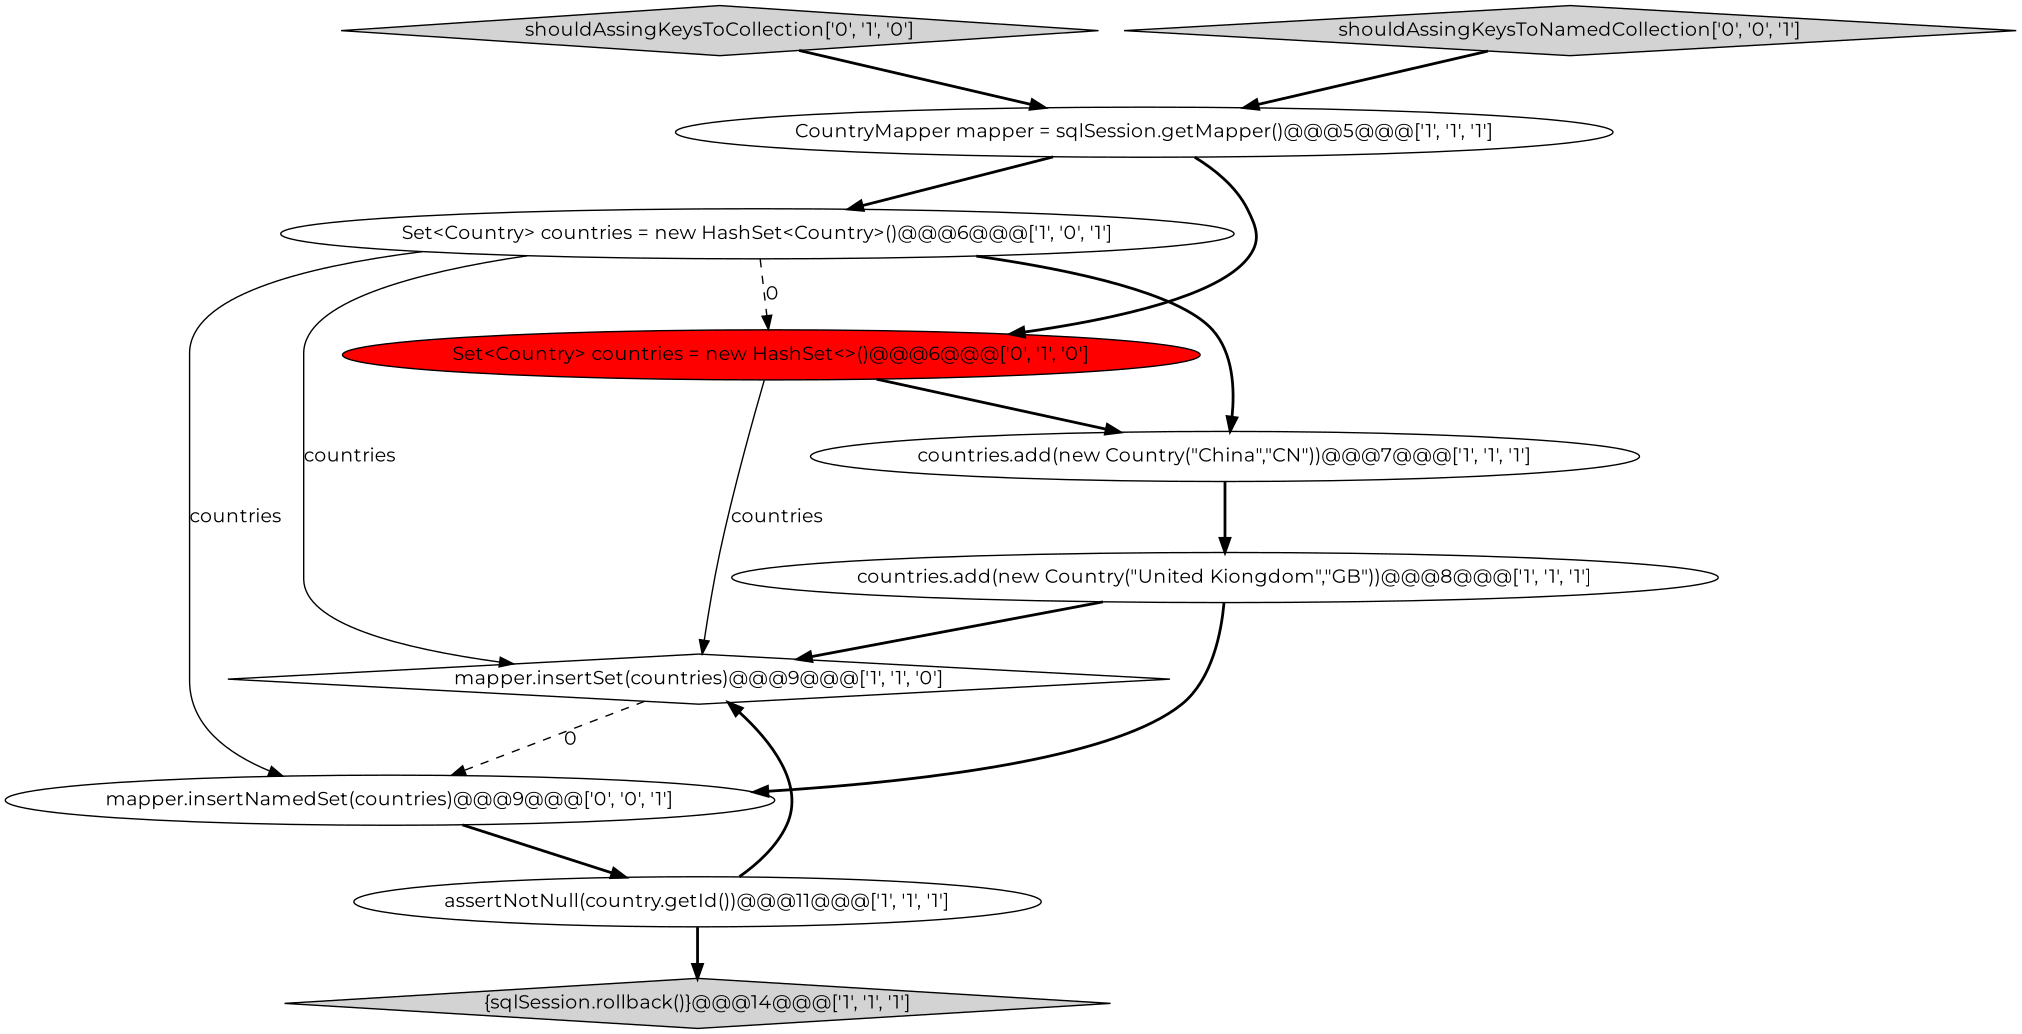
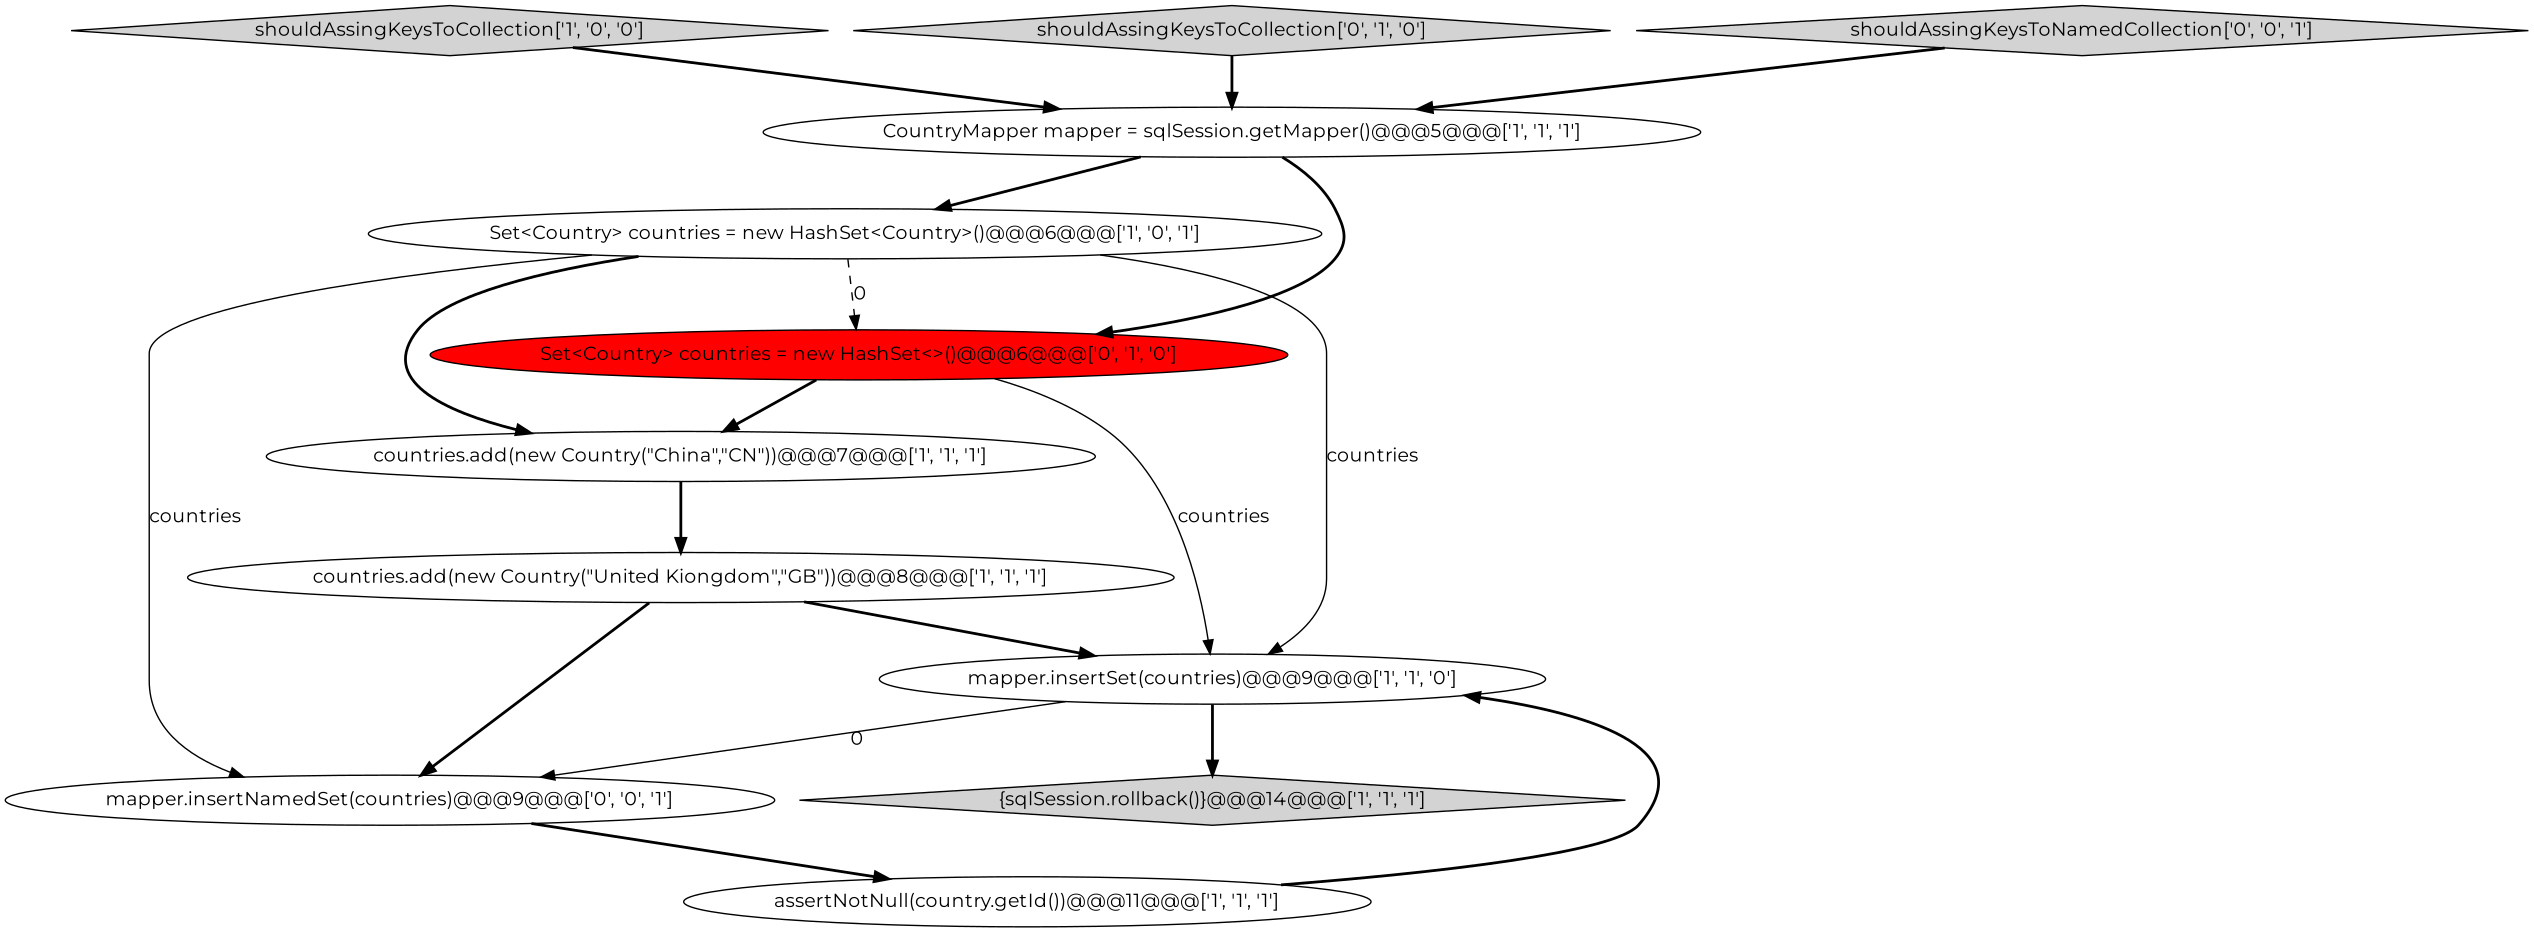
node "shouldAssingKeysToCollection['1', '0', '0']": added
node "mapper.insertSet(countries)@@@9@@@['1', '1', '0']": shape diamond -> ellipse
edge "mapper.insertSet(countries)@@@9@@@['1', '1', '0']" -> "mapper.insertNamedSet(countries)@@@9@@@['0', '0', '1']": style dashed -> solid
edge "assertNotNull(country.getId())@@@11@@@['1', '1', '1']" -> "{sqlSession.rollback()}@@@14@@@['1', '1', '1']": now "mapper.insertSet(countries)@@@9@@@['1', '1', '0']" -> "{sqlSession.rollback()}@@@14@@@['1', '1', '1']"
